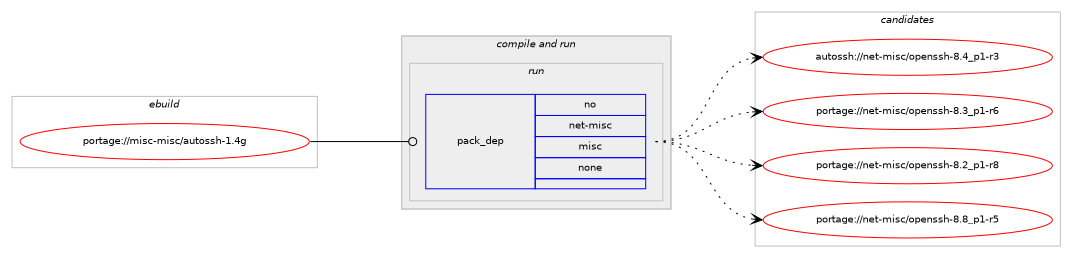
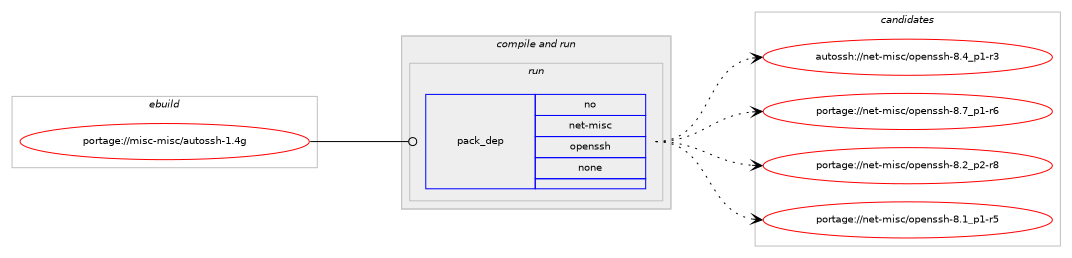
node "portage://net-misc/openssh-8.3_p1-r6": label "portage://net-misc/openssh-8.3_p1-r6" -> "portage://net-misc/openssh-8.7_p1-r6"
node "pack_dep": text "misc" -> "openssh"
node "portage://net-misc/openssh-8.2_p1-r8": label "portage://net-misc/openssh-8.2_p1-r8" -> "portage://net-misc/openssh-8.2_p2-r8"
node "portage://net-misc/openssh-8.8_p1-r5": label "portage://net-misc/openssh-8.8_p1-r5" -> "portage://net-misc/openssh-8.1_p1-r5"
